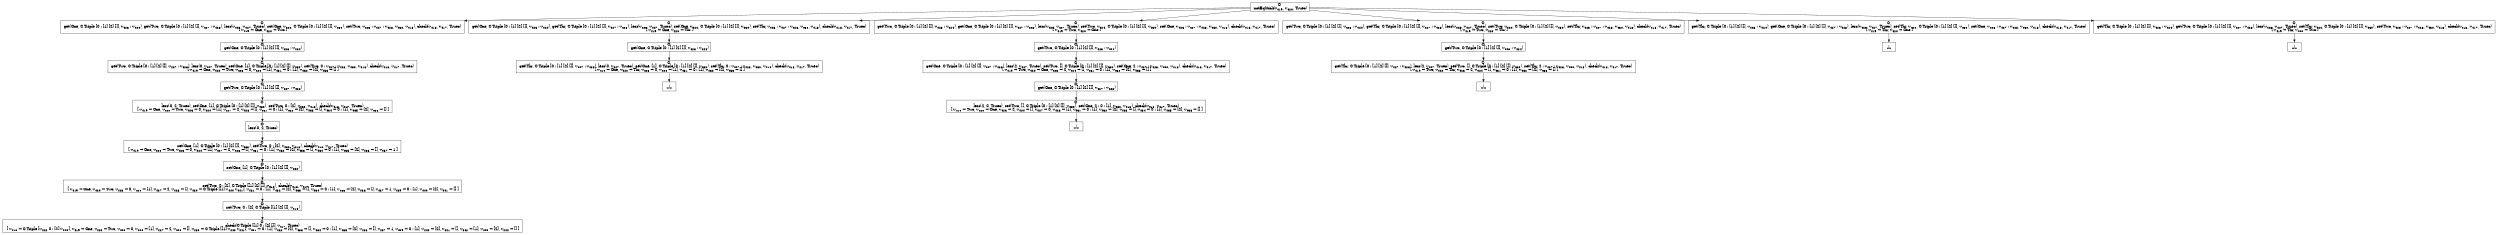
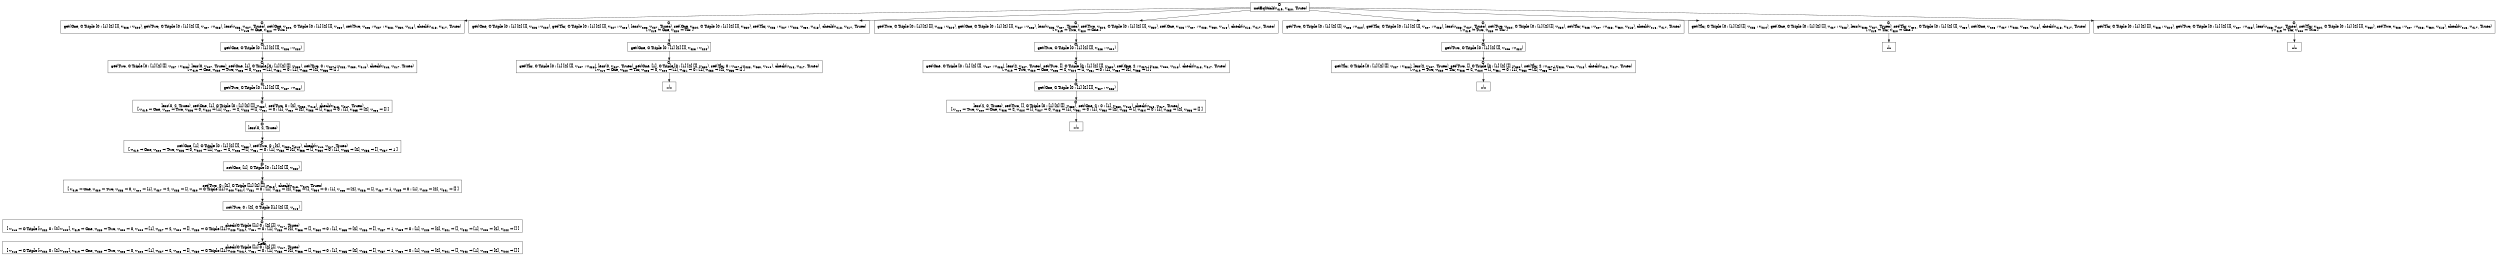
node "Leaf": added
